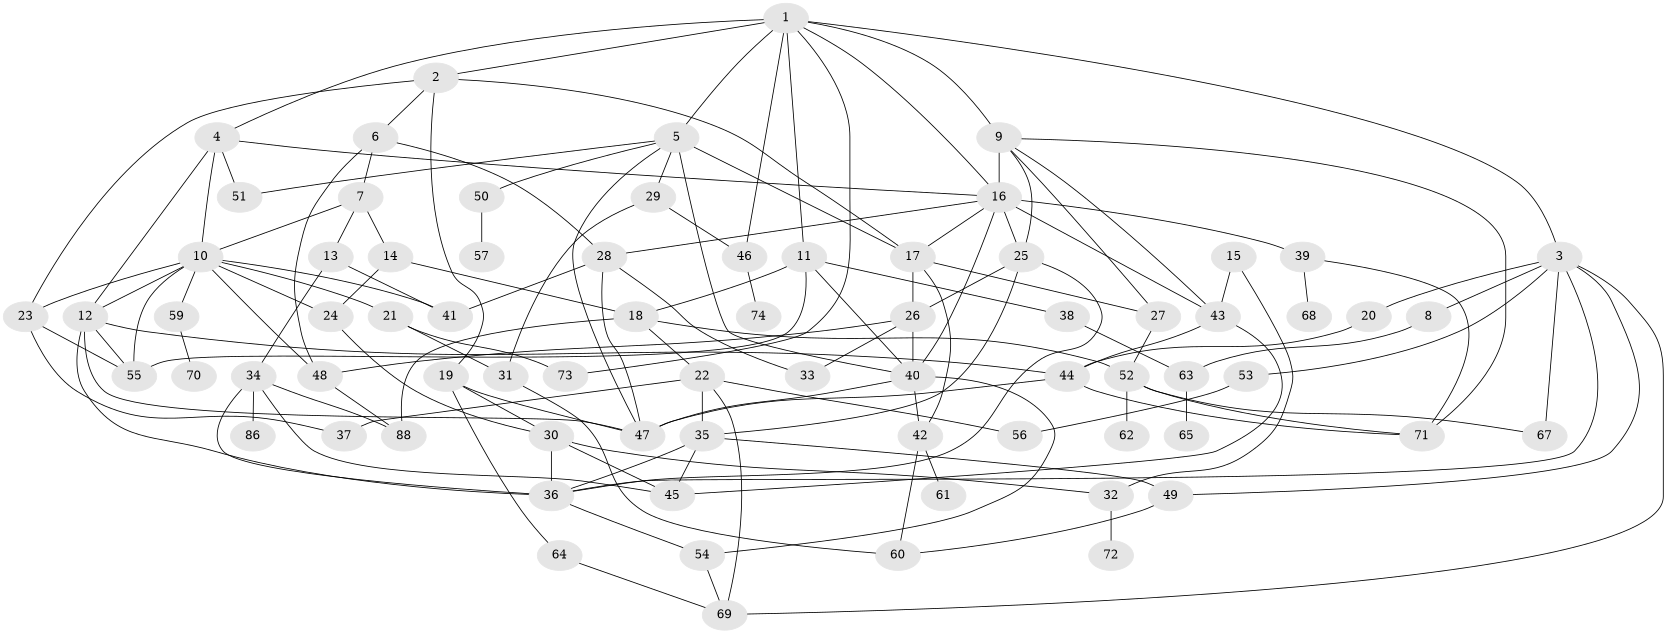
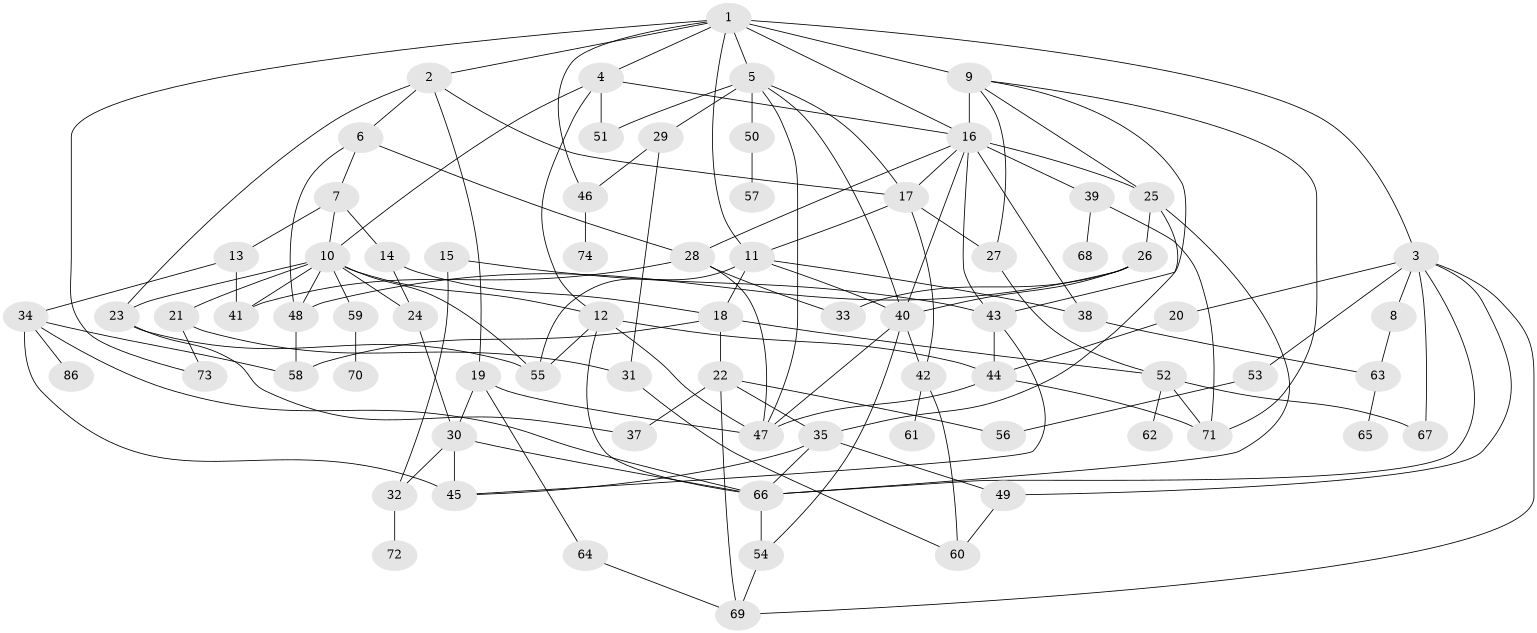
edge "16" -- "38": added
edge "17" -- "26": now "17" -- "11"
node "88": label "88" -> "58"
node "36": label "36" -> "66"
